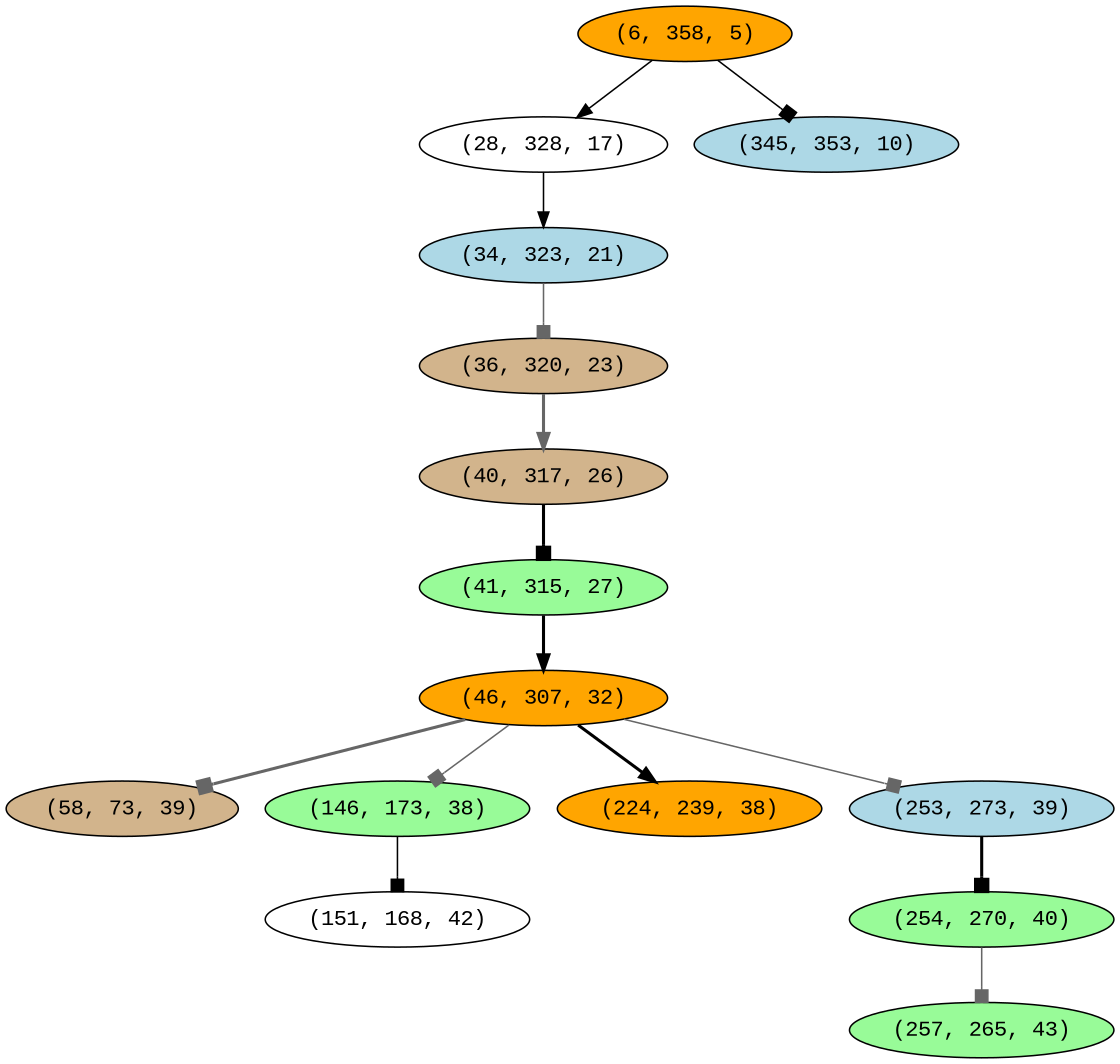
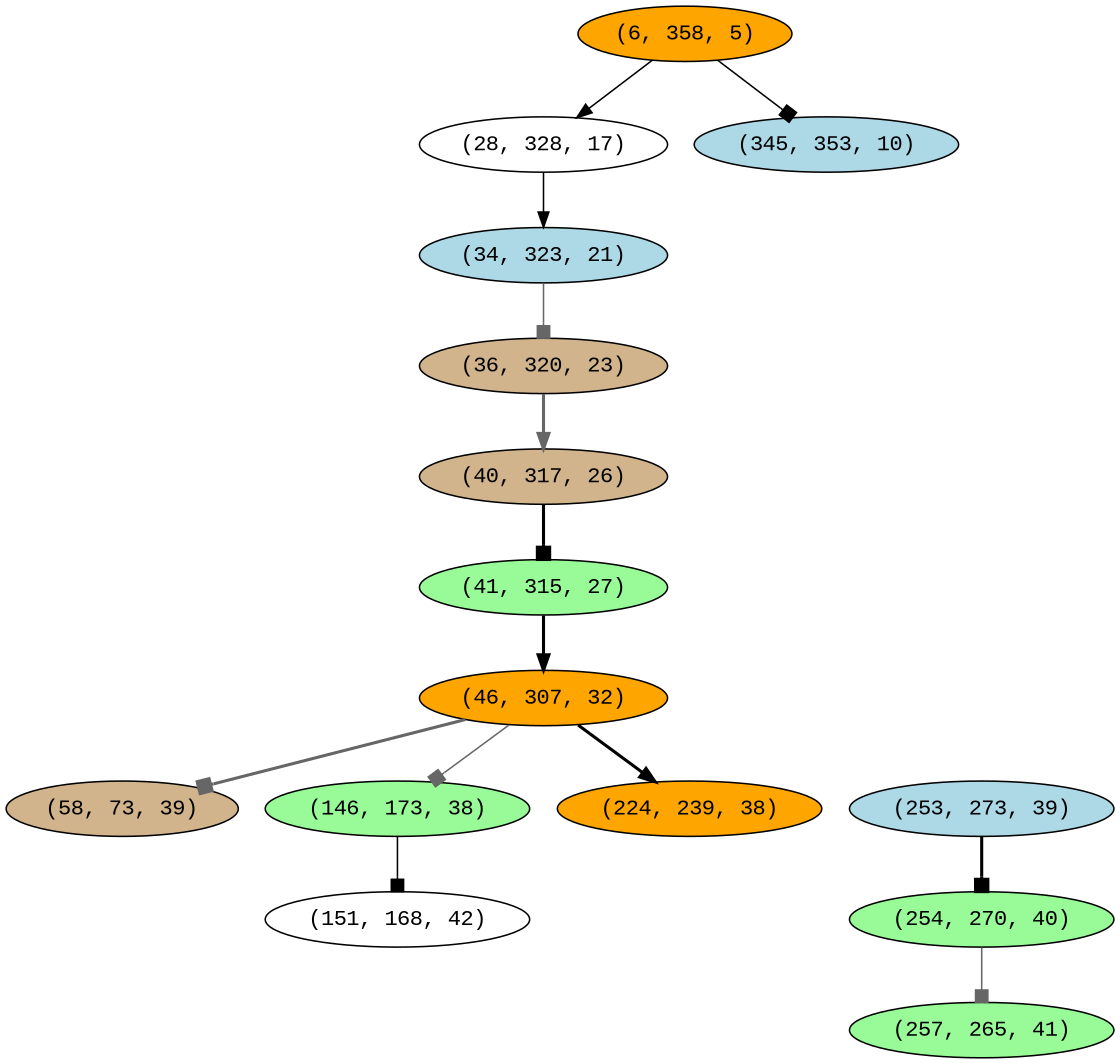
edge "(46, 307, 32)" -> "(253, 273, 39)": removed
node "(257, 265, 43)": label "(257, 265, 43)" -> "(257, 265, 41)"
